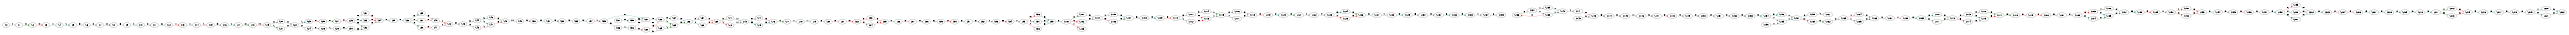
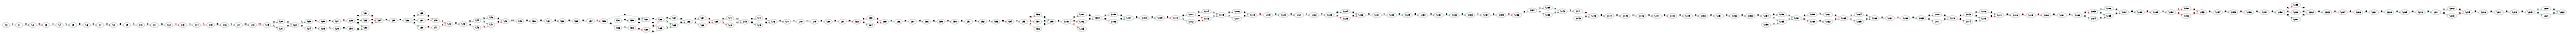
edge "S138" -> "S136": now "S135" -> "S136"
edge "S161" -> "S163": added, label "L"
node "S104": label "S104" -> "S504"
